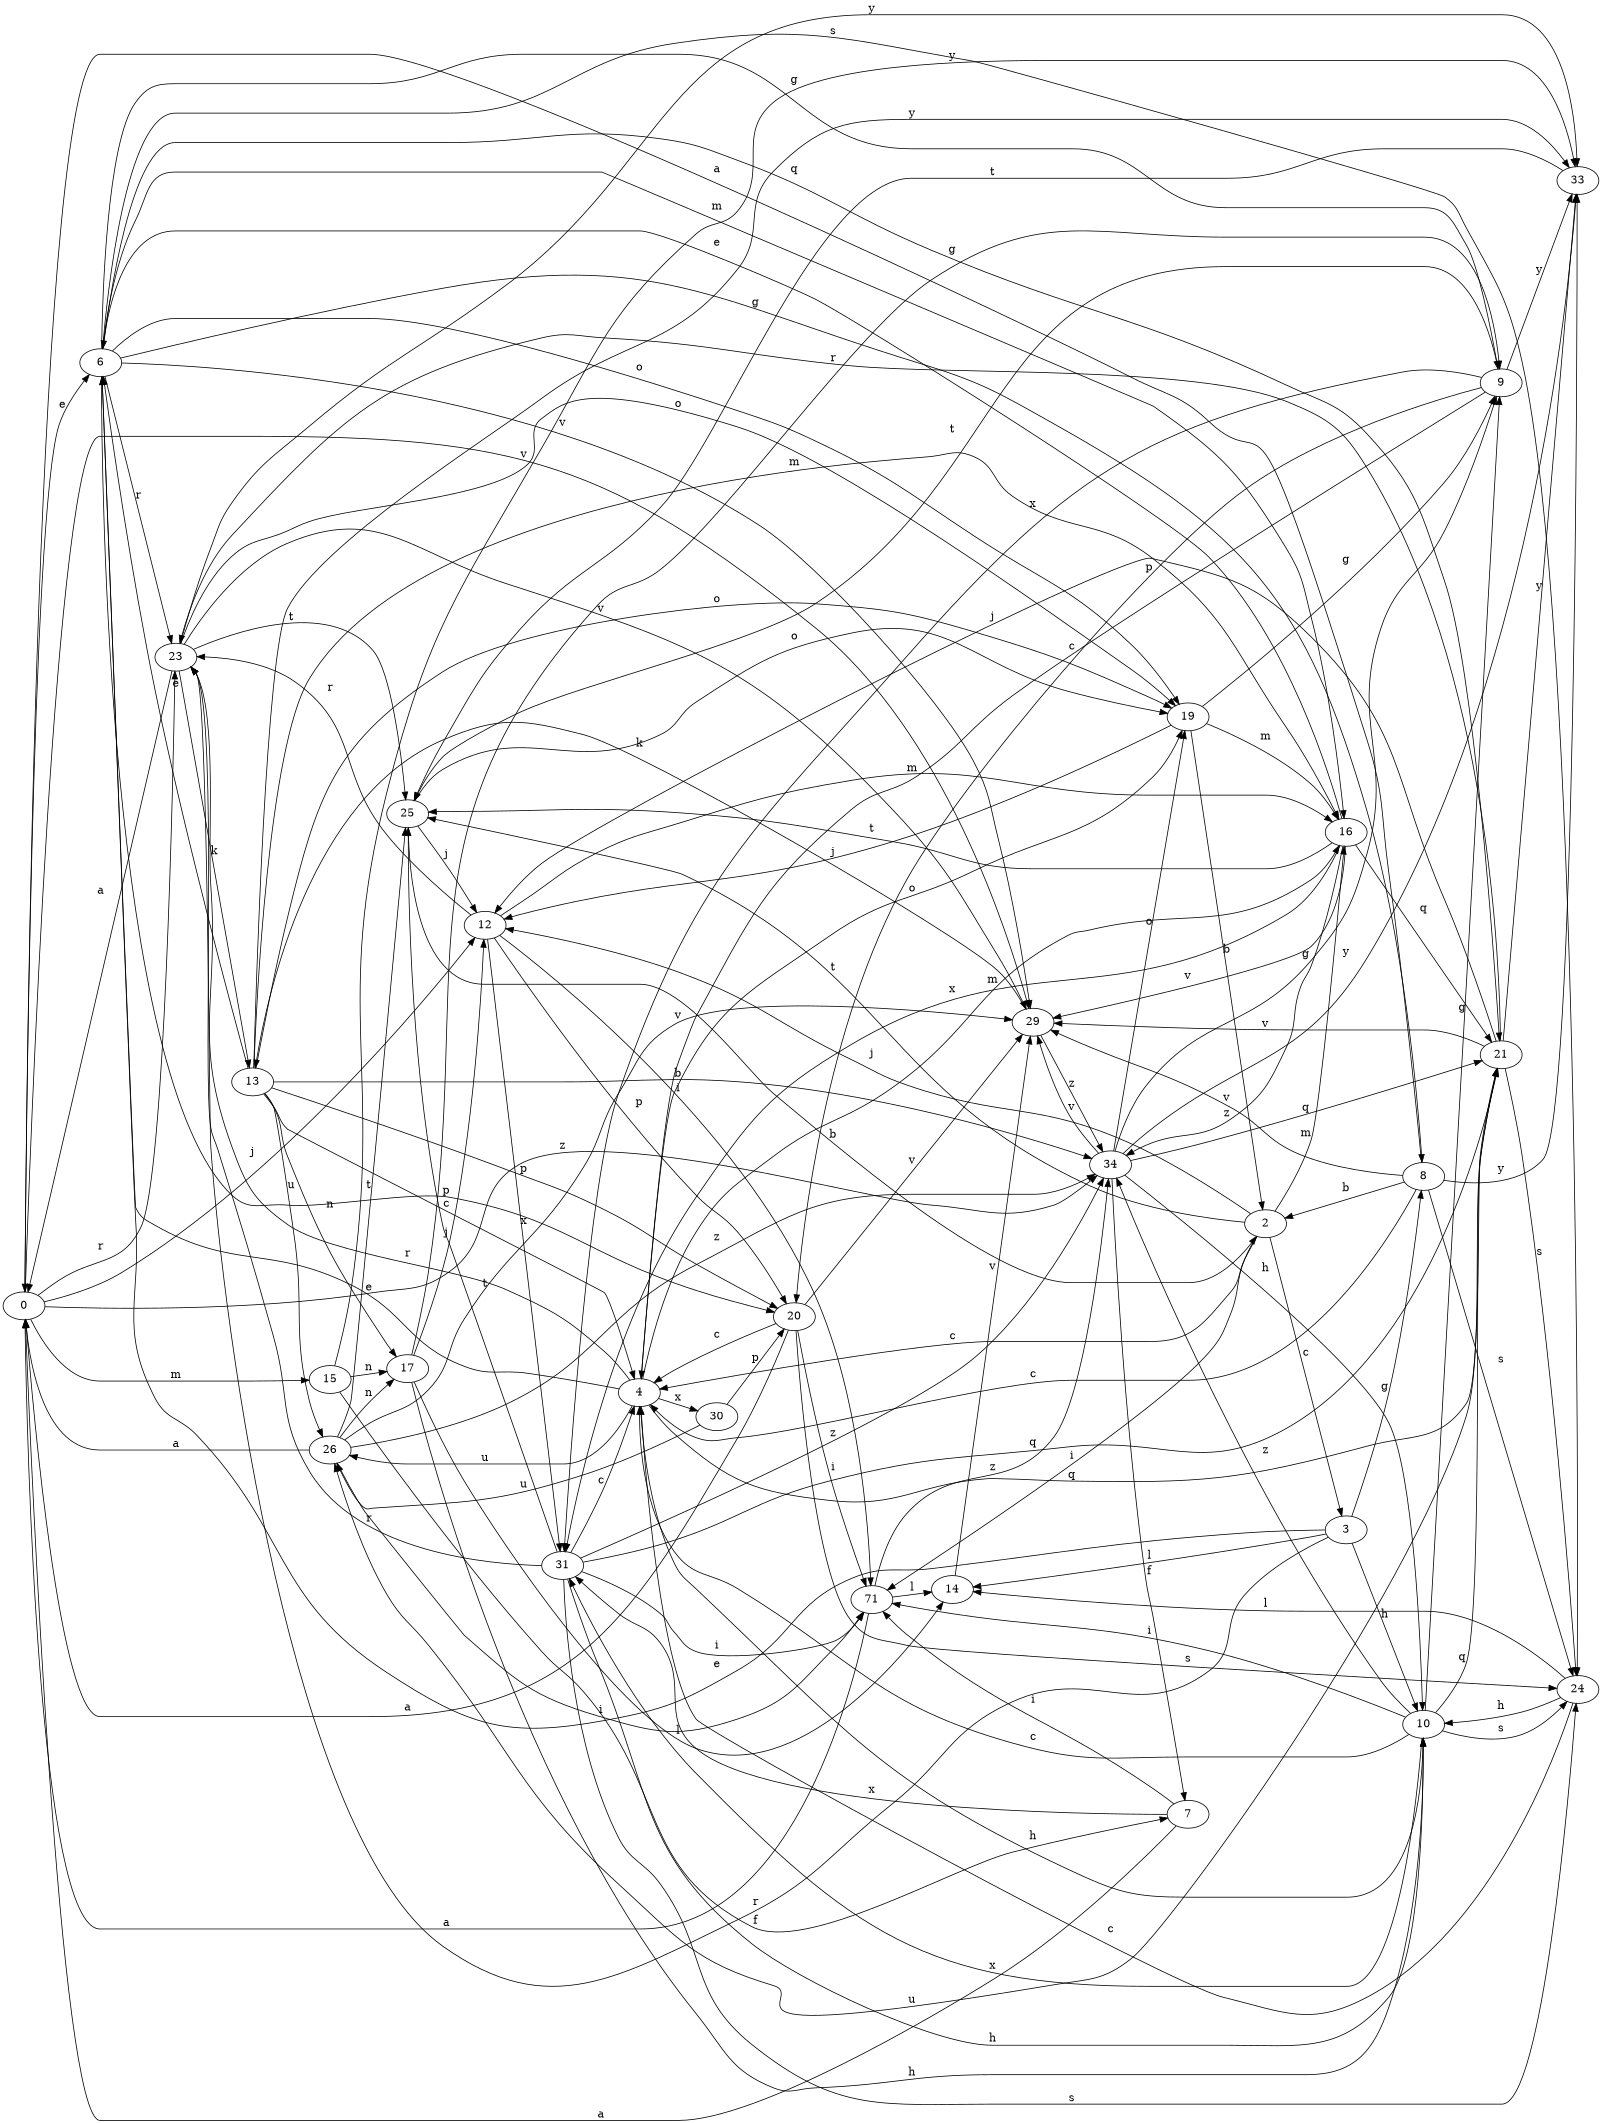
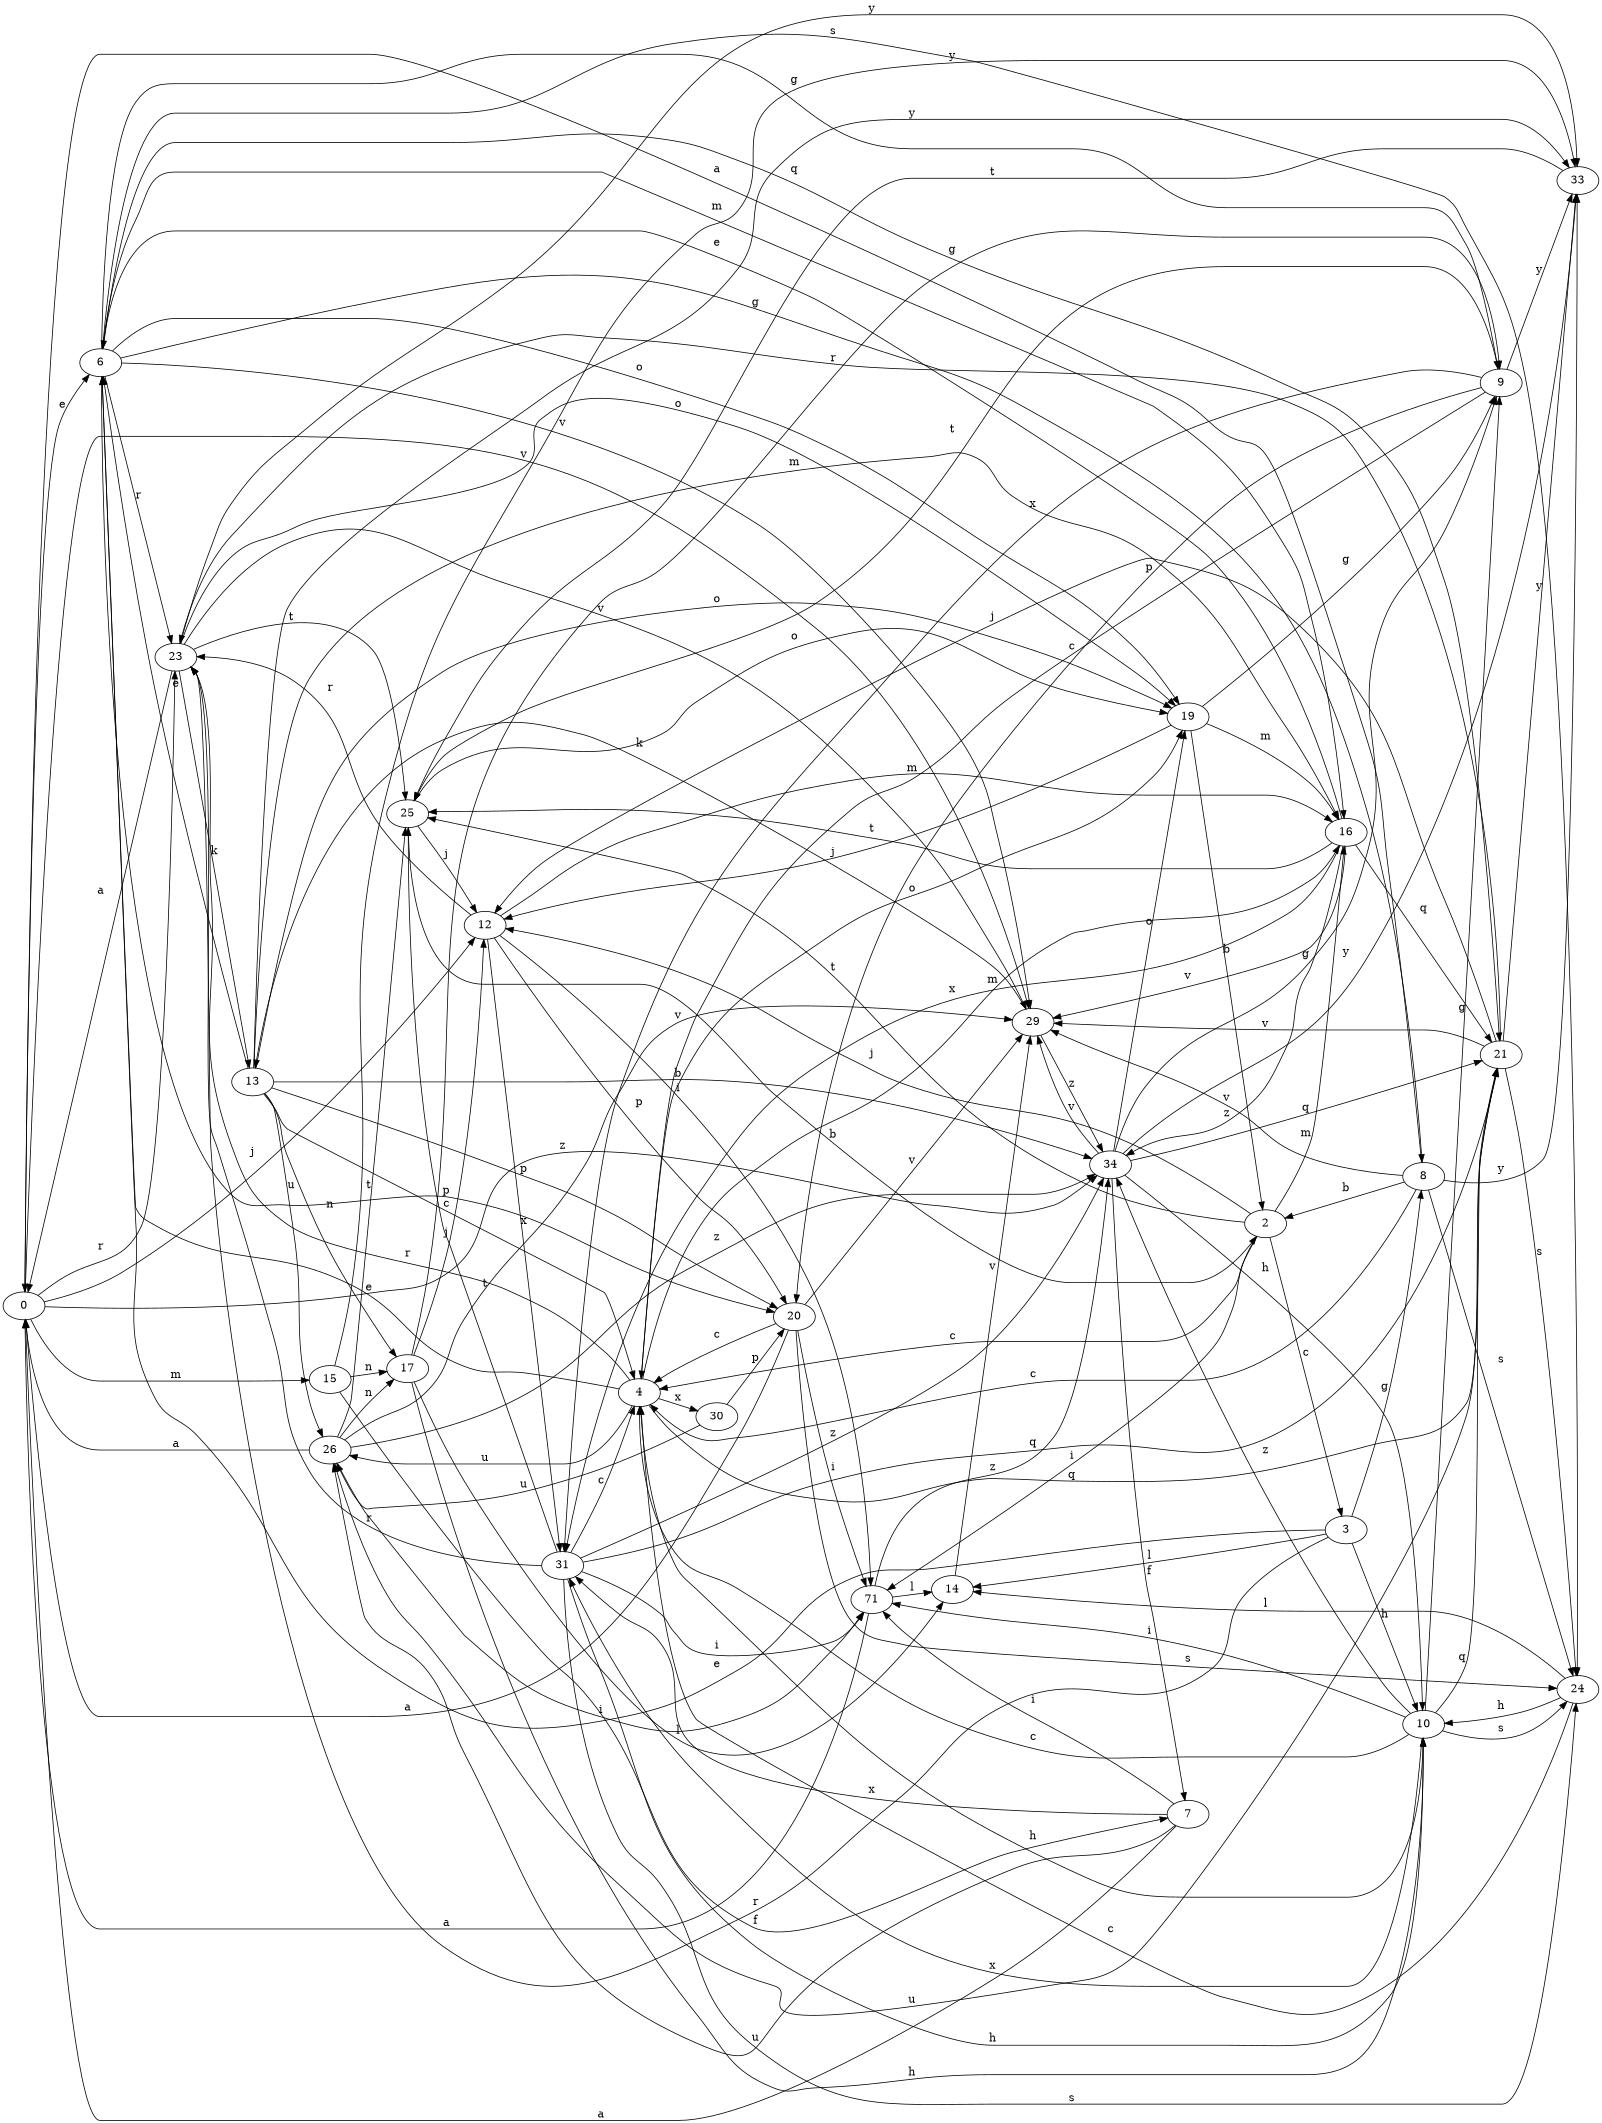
edge "7" -> "26": added, label "u"
